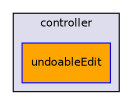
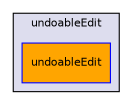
cluster "controller": label "controller" -> "undoableEdit"
